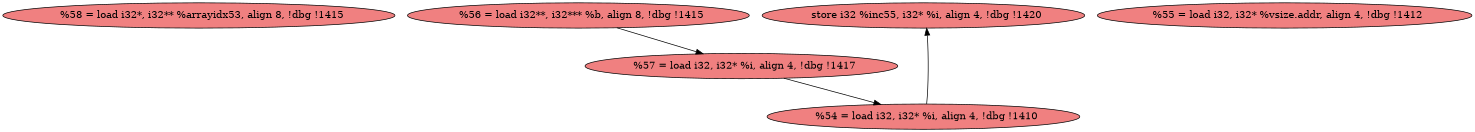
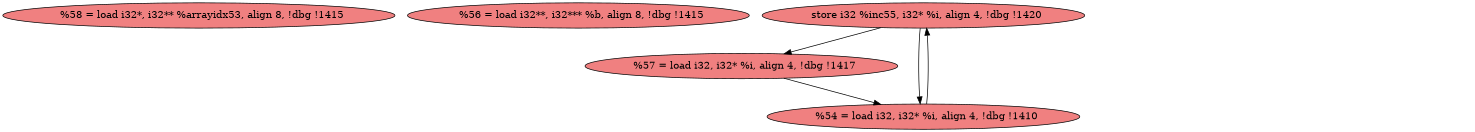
node "%55 = load i32, i32* %vsize.addr, align 4, !dbg !1412": removed
edge "%56 = load i32**, i32*** %b, align 8, !dbg !1415" -> "%57 = load i32, i32* %i, align 4, !dbg !1417": now "store i32 %inc55, i32* %i, align 4, !dbg !1420" -> "%57 = load i32, i32* %i, align 4, !dbg !1417"
edge "store i32 %inc55, i32* %i, align 4, !dbg !1420" -> "%54 = load i32, i32* %i, align 4, !dbg !1410": added
